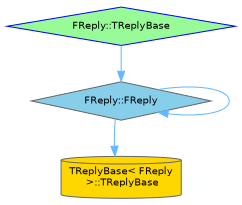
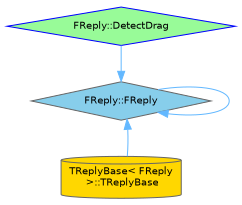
node "FReply::TReplyBase": label "FReply::TReplyBase" -> "FReply::DetectDrag"
edge "FReply::FReply" -> "TReplyBase< FReply >::TReplyBase": reversed
